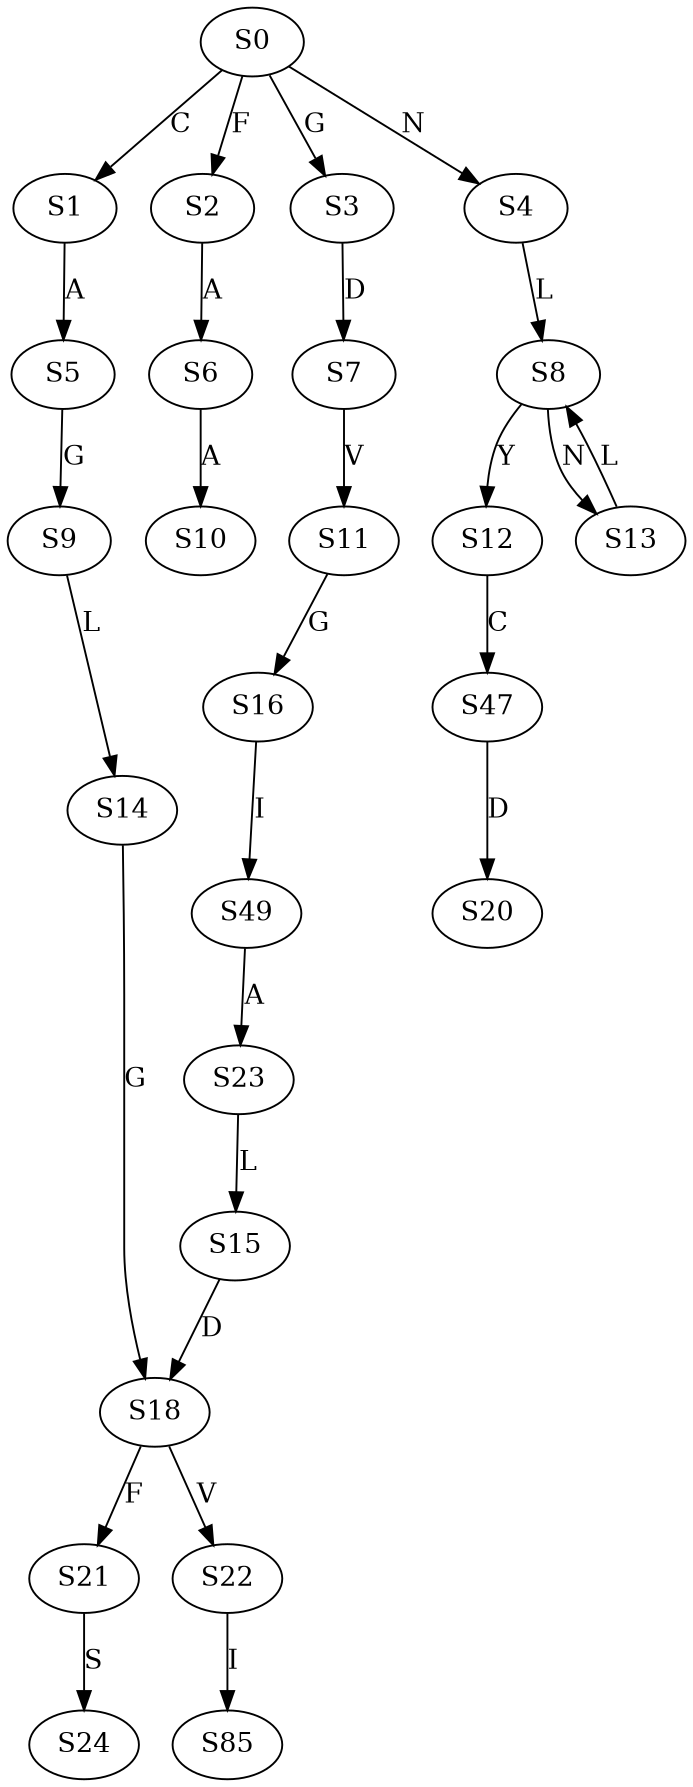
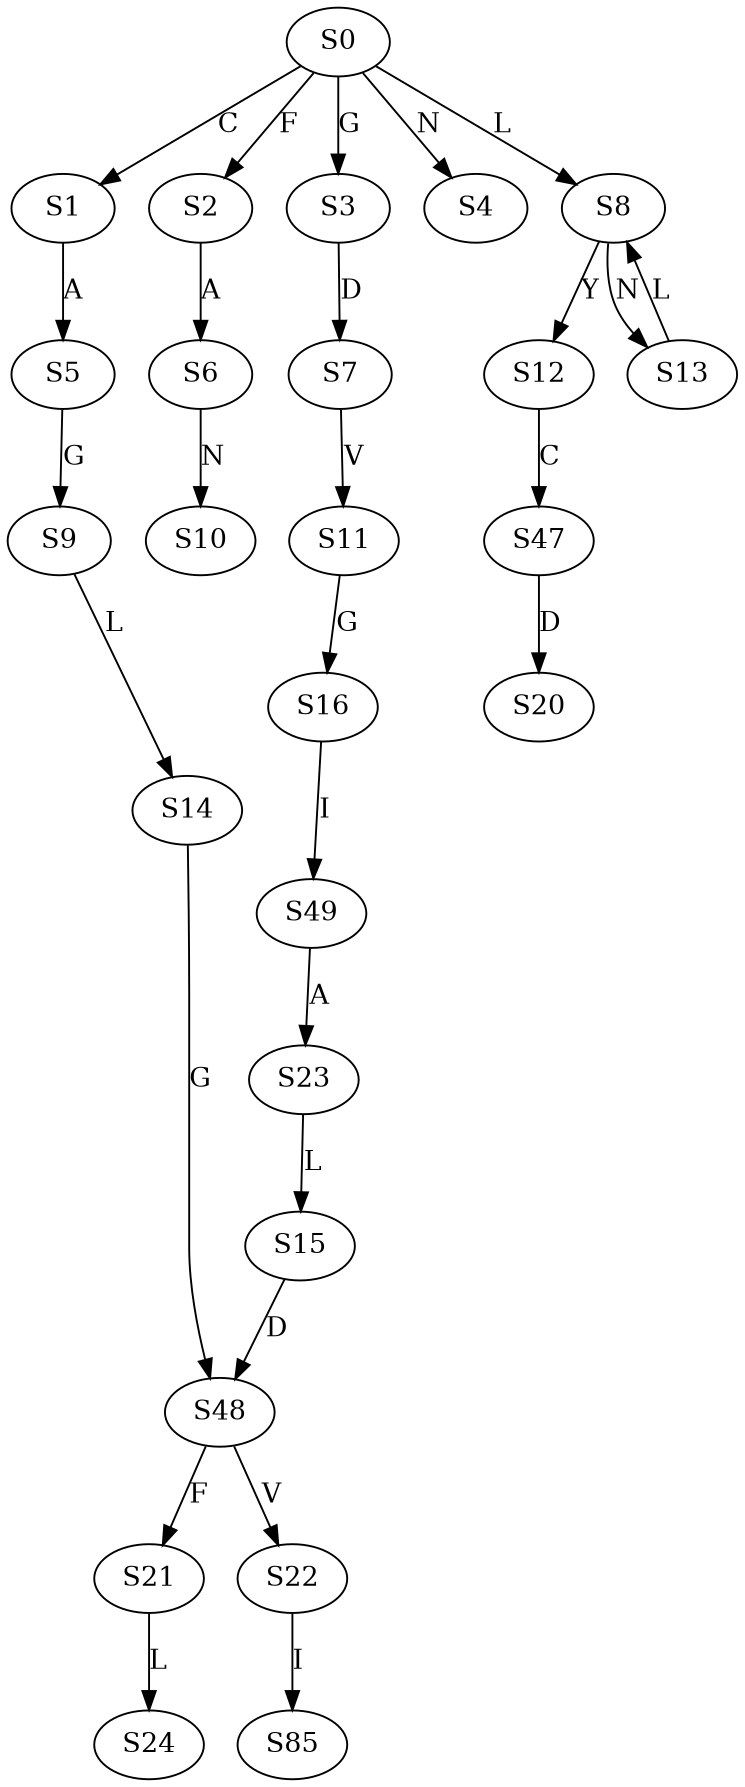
edge "S4" -> "S8": now "S0" -> "S8"
edge "S6" -> "S10": label "A" -> "N"
node "S18": label "S18" -> "S48"
edge "S21" -> "S24": label "S" -> "L"
